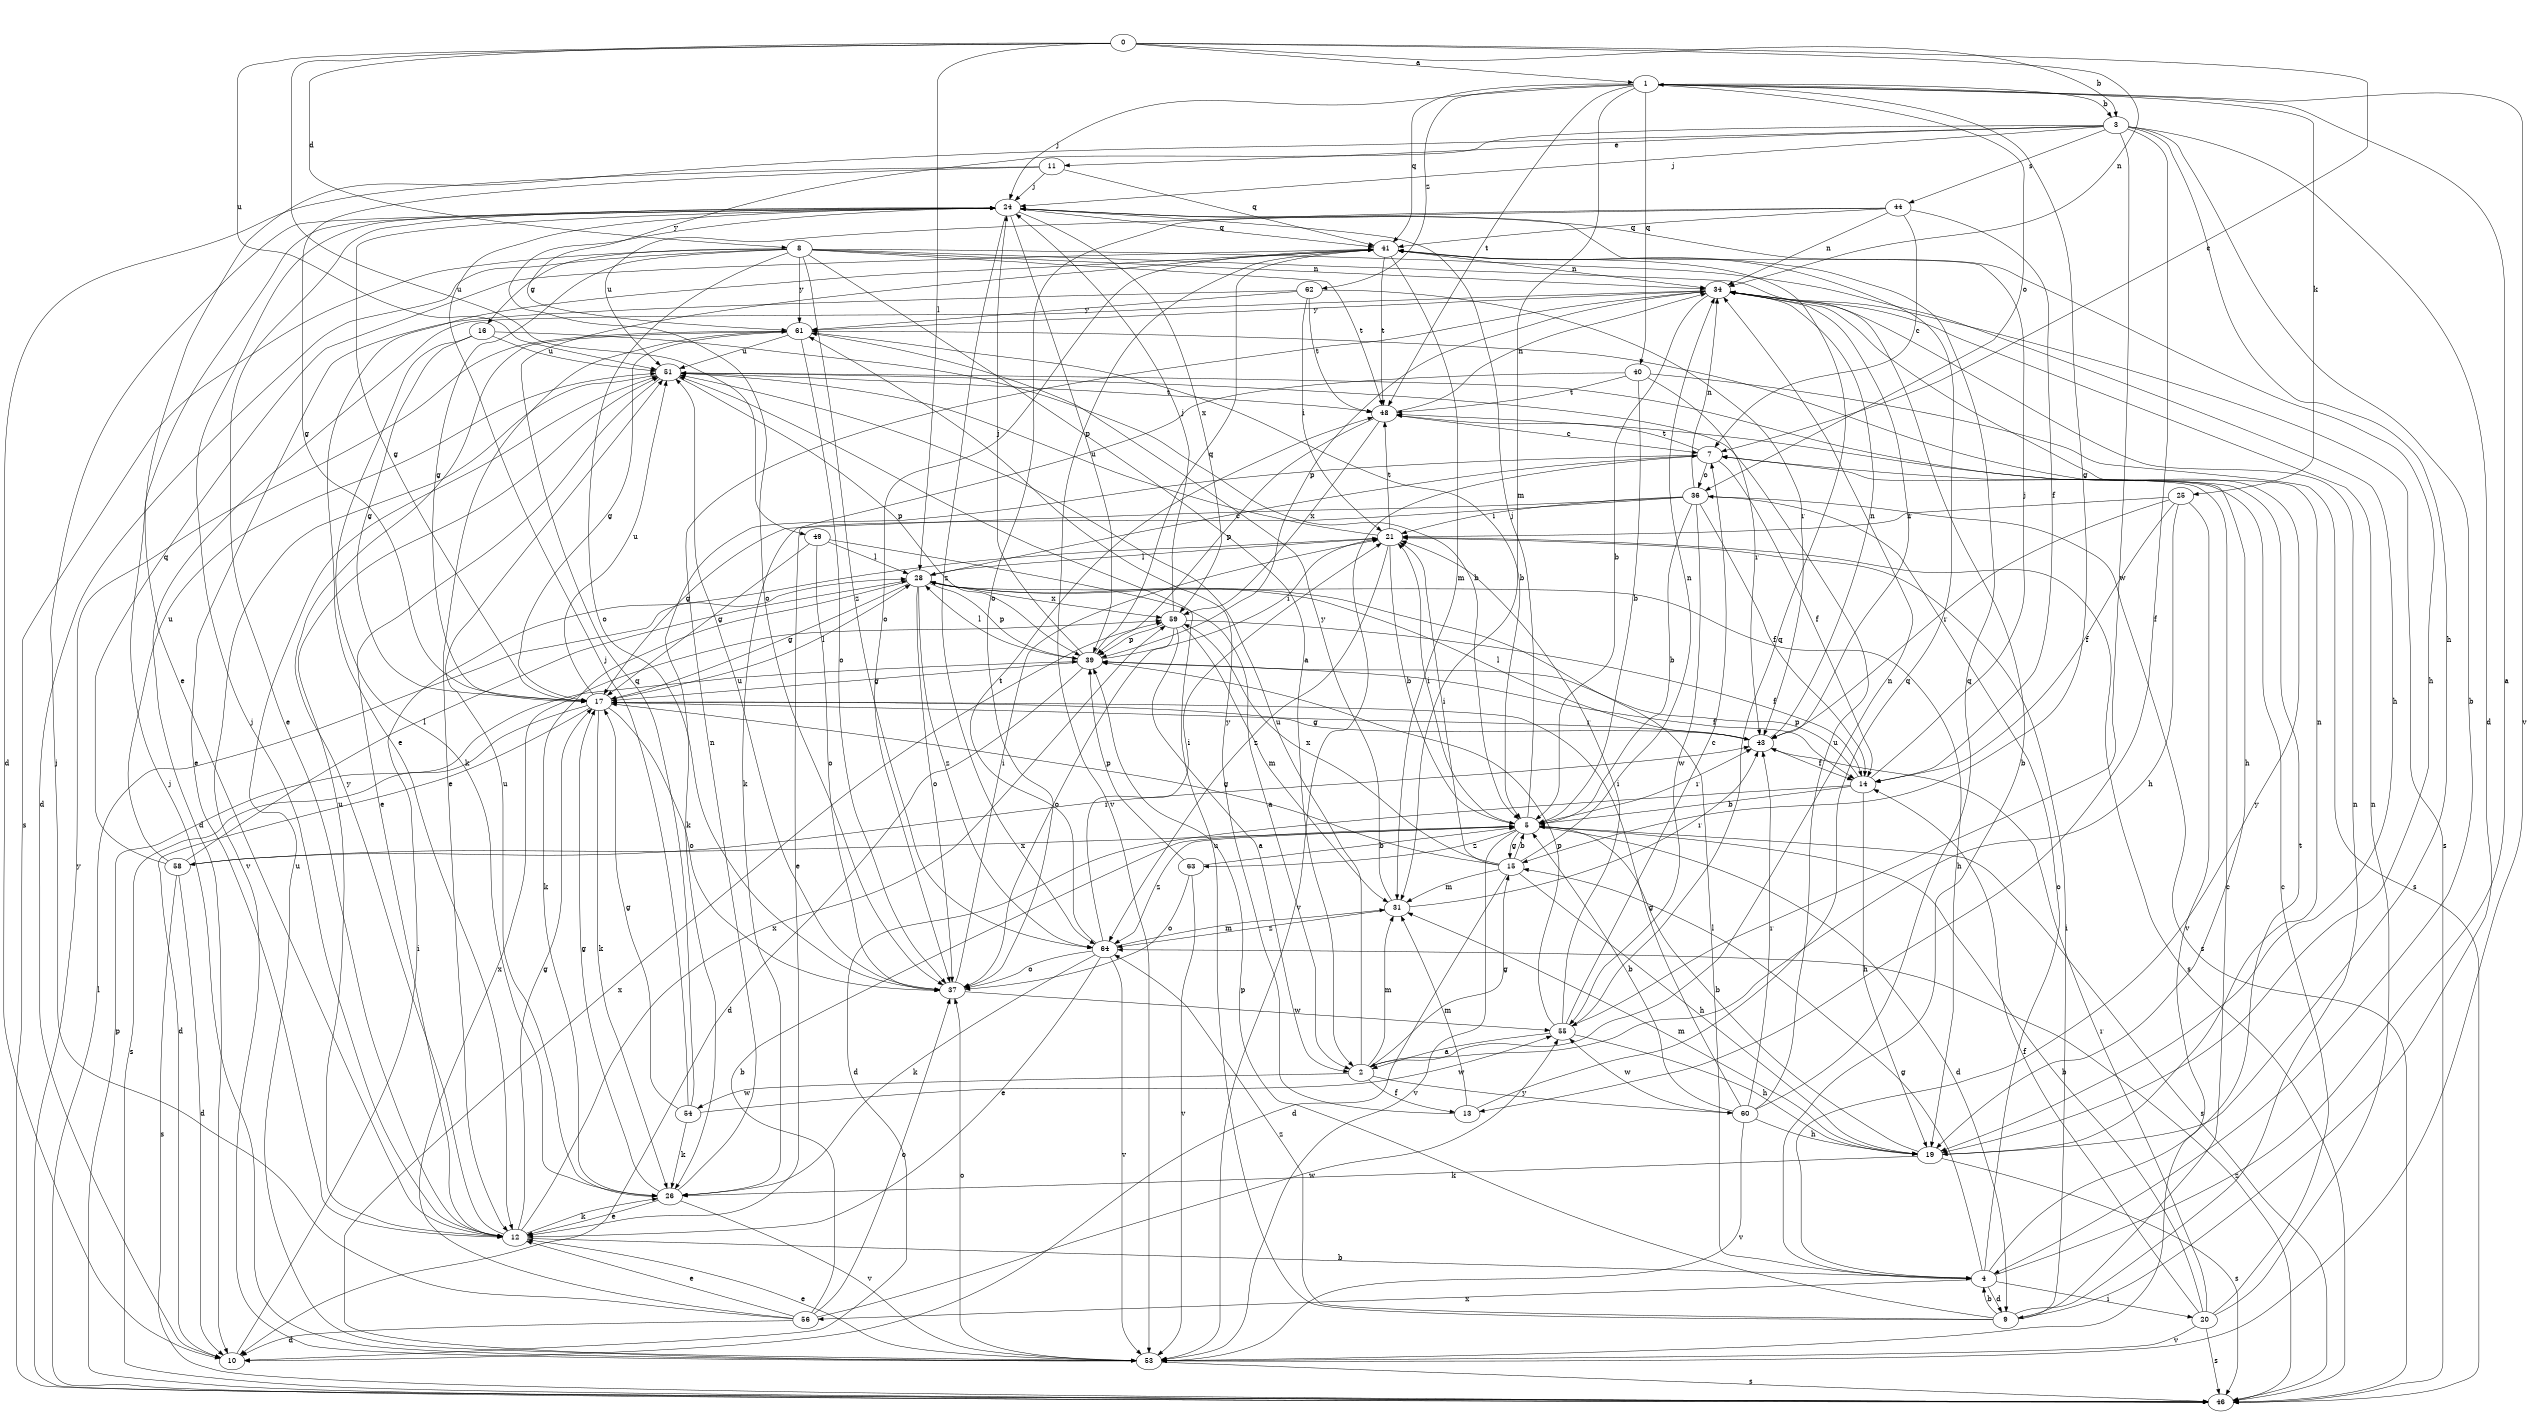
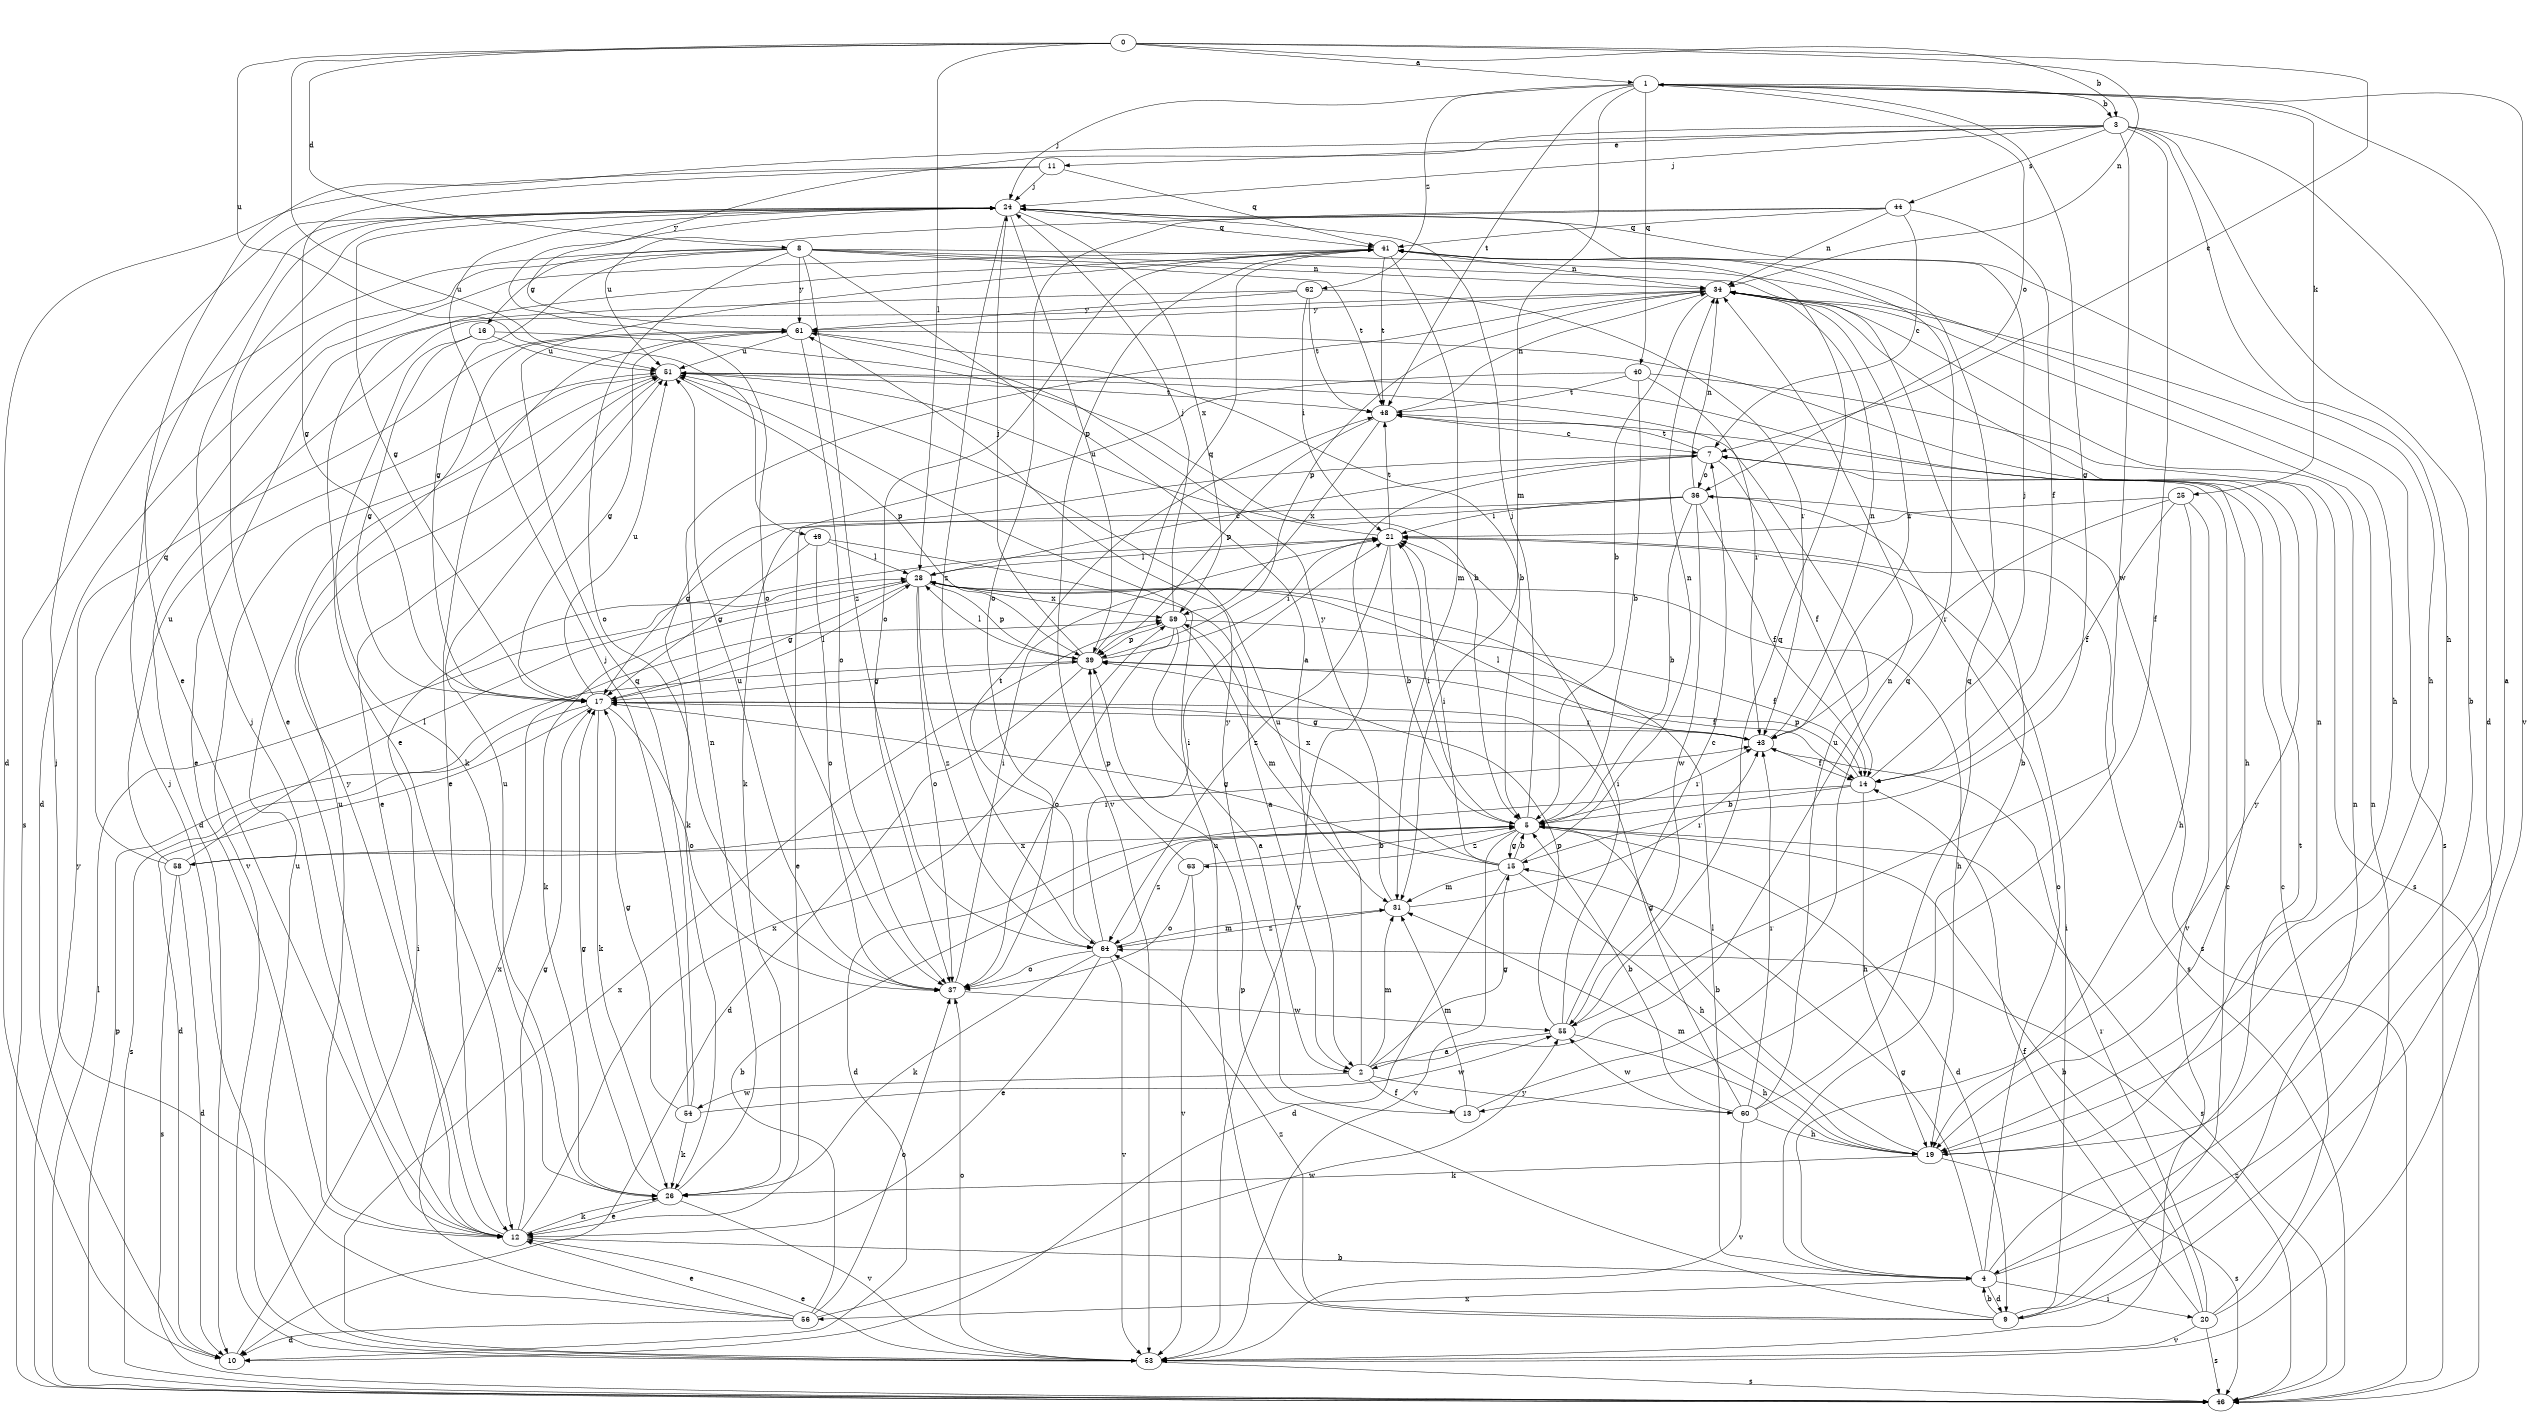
edge "1" -> "41": removed, label "q"
edge "25" -> "2": now "25" -> "19"
